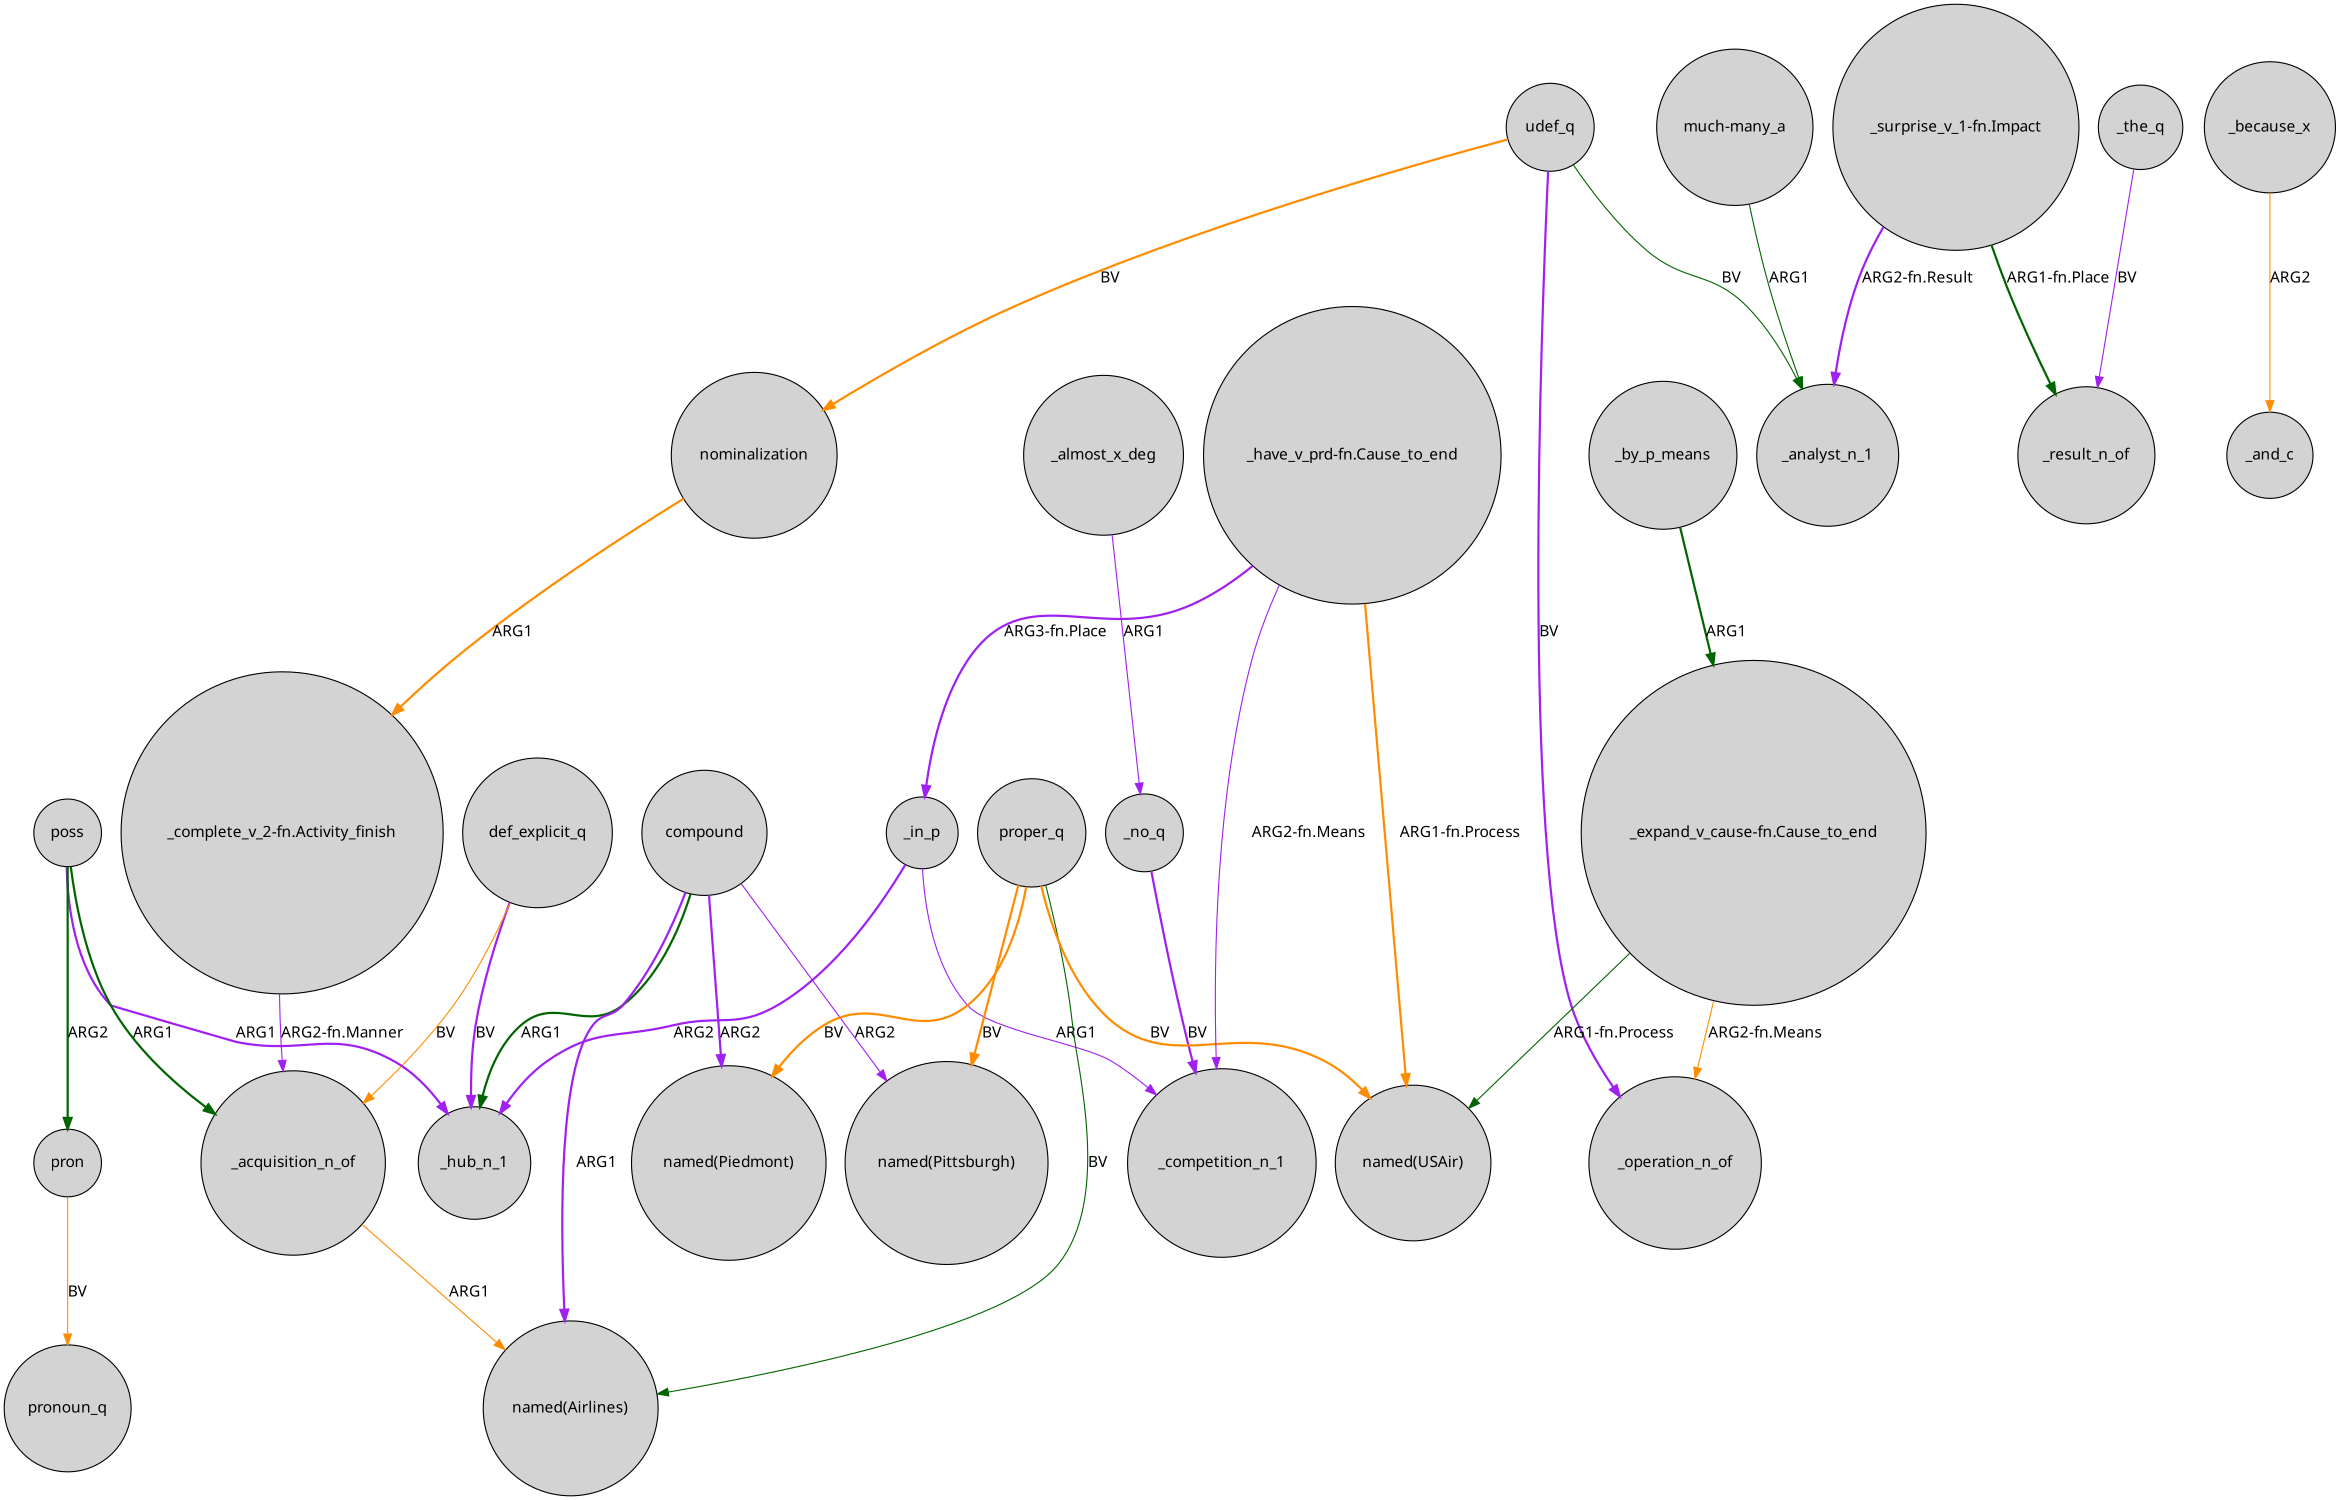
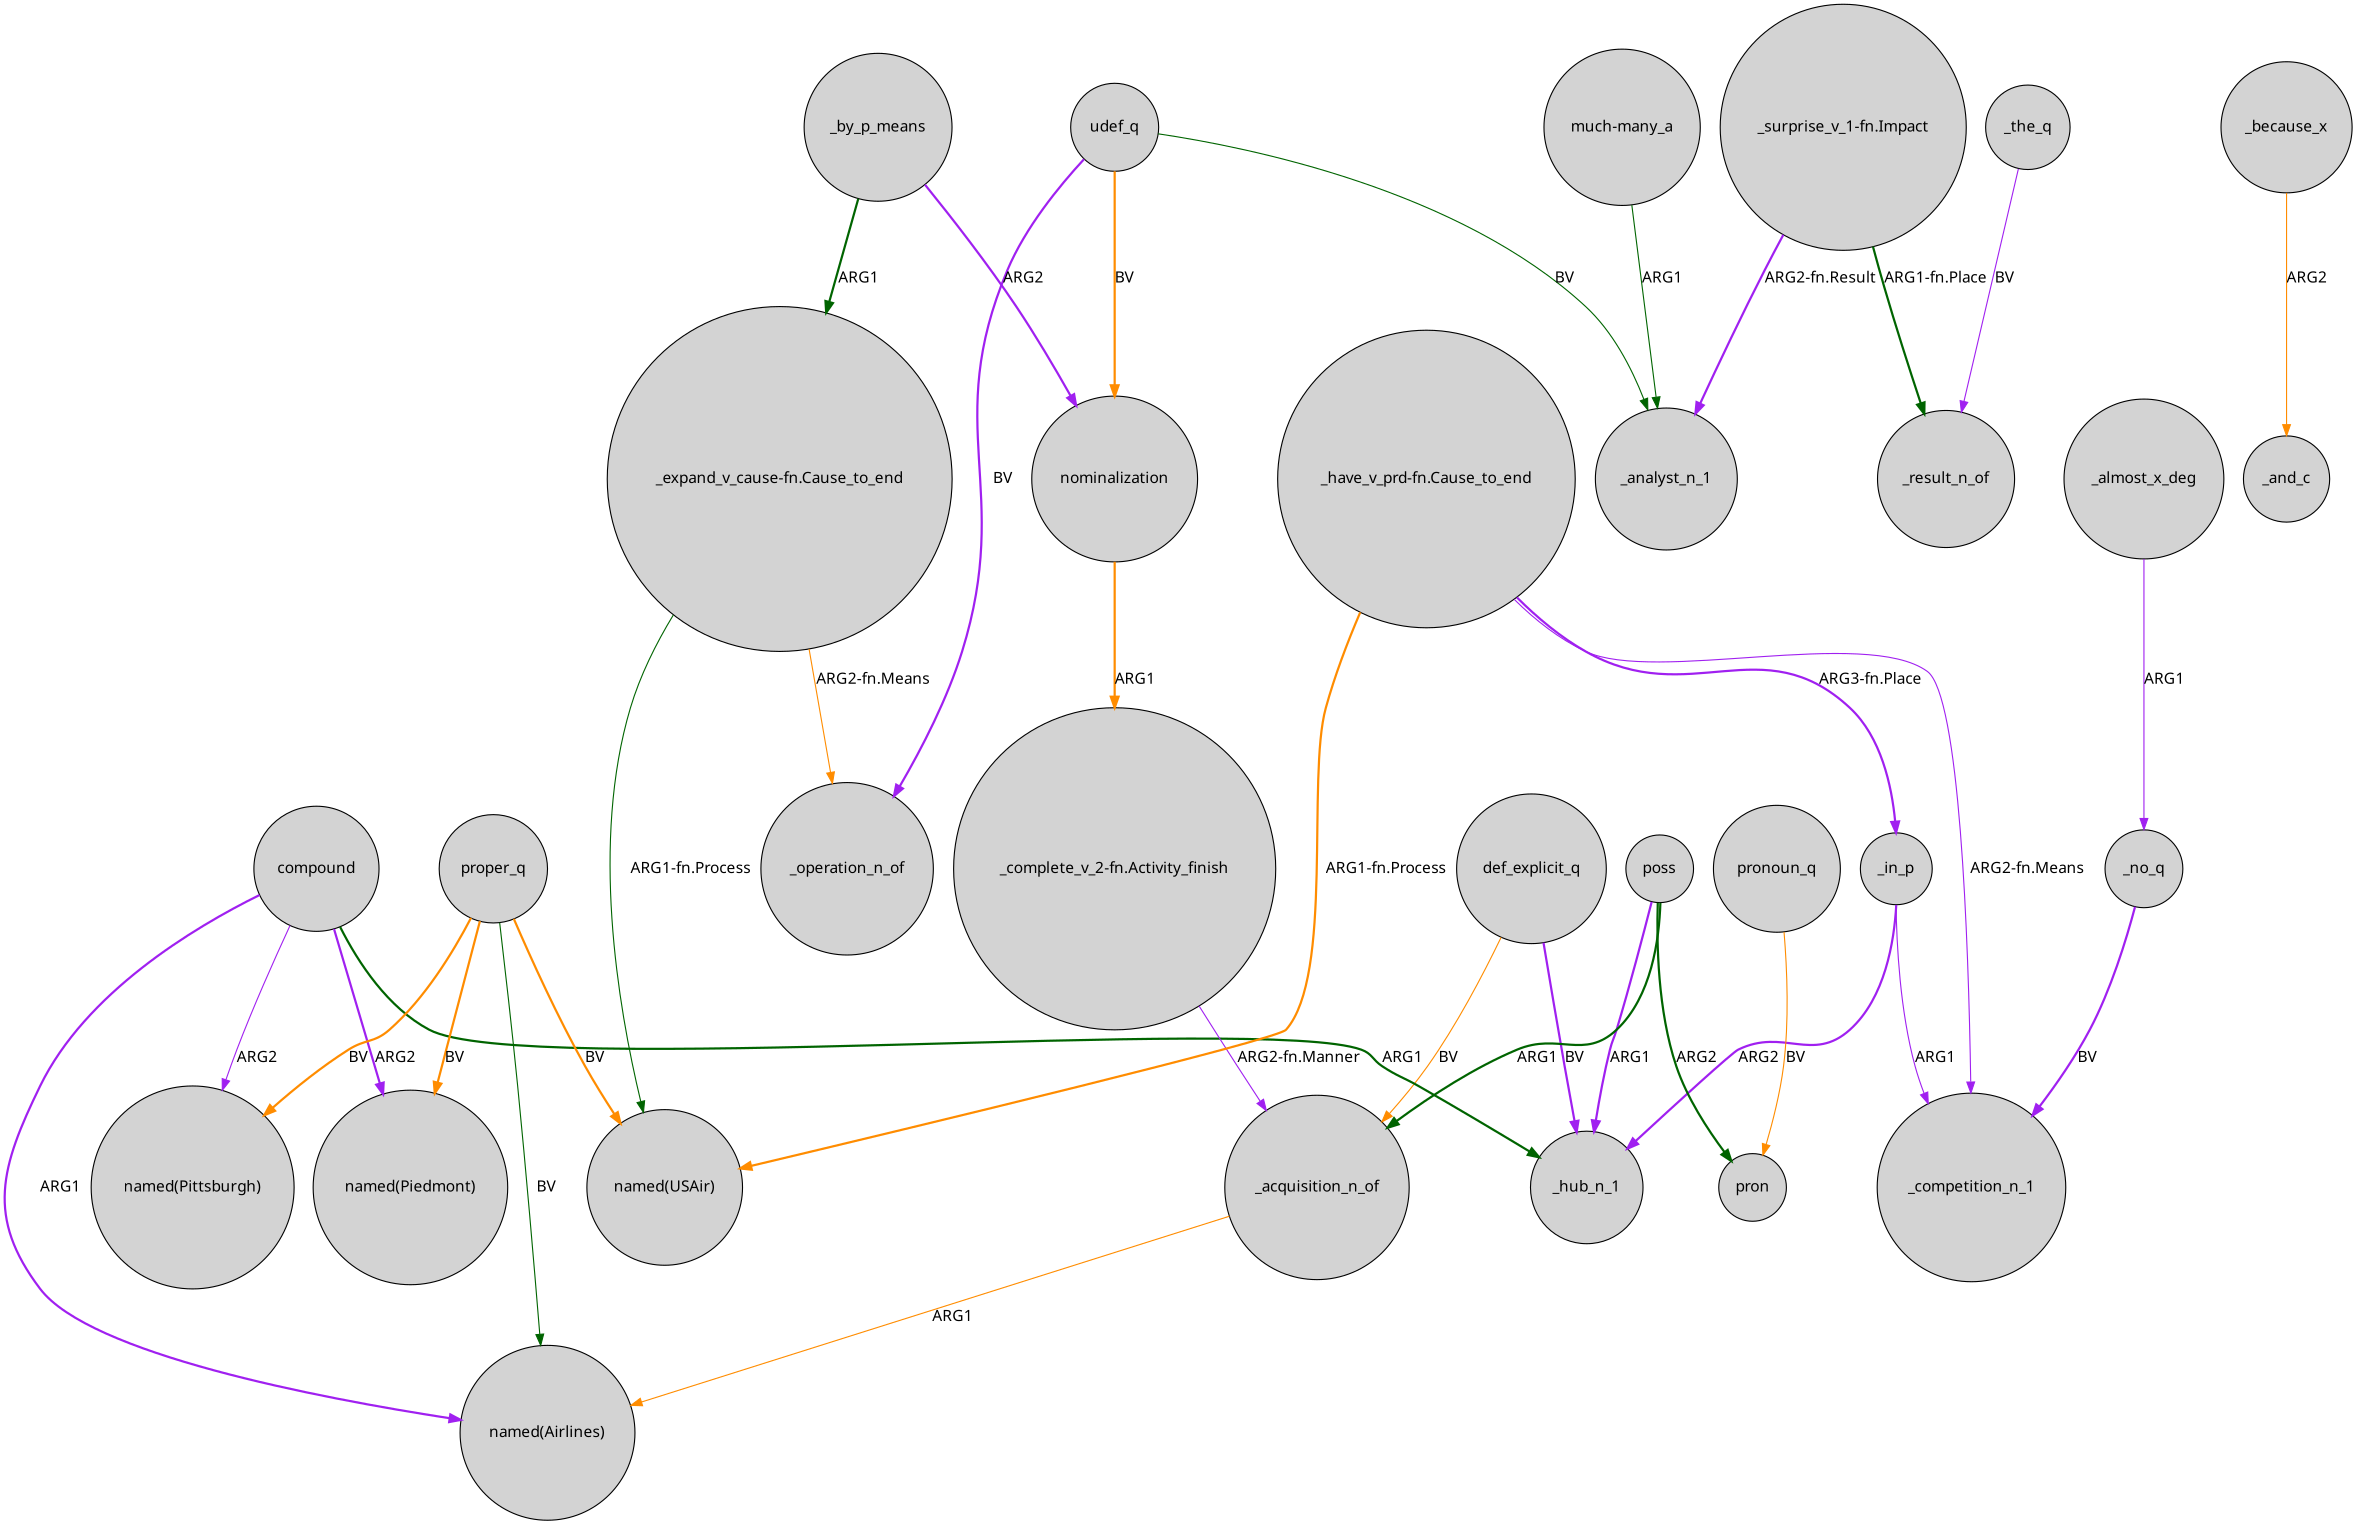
edge "_by_p_means" -> "nominalization": added, label "ARG2"
edge "pron" -> "pronoun_q": reversed
